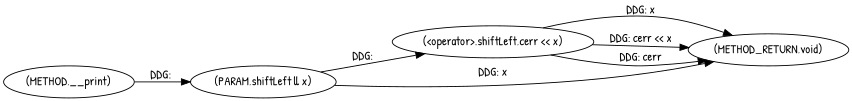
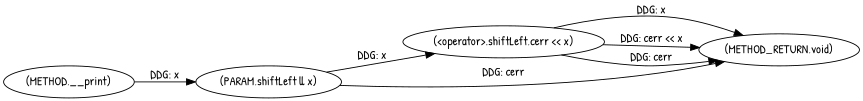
edge "(PARAM,shiftLeft ll x)" -> "(<operator>.shiftLeft,cerr << x)": label "DDG: " -> "DDG: x"
edge "(PARAM,shiftLeft ll x)" -> "(METHOD_RETURN,void)": label "DDG: x" -> "DDG: cerr"
edge "(METHOD,__print)" -> "(PARAM,shiftLeft ll x)": label "DDG: " -> "DDG: x"
